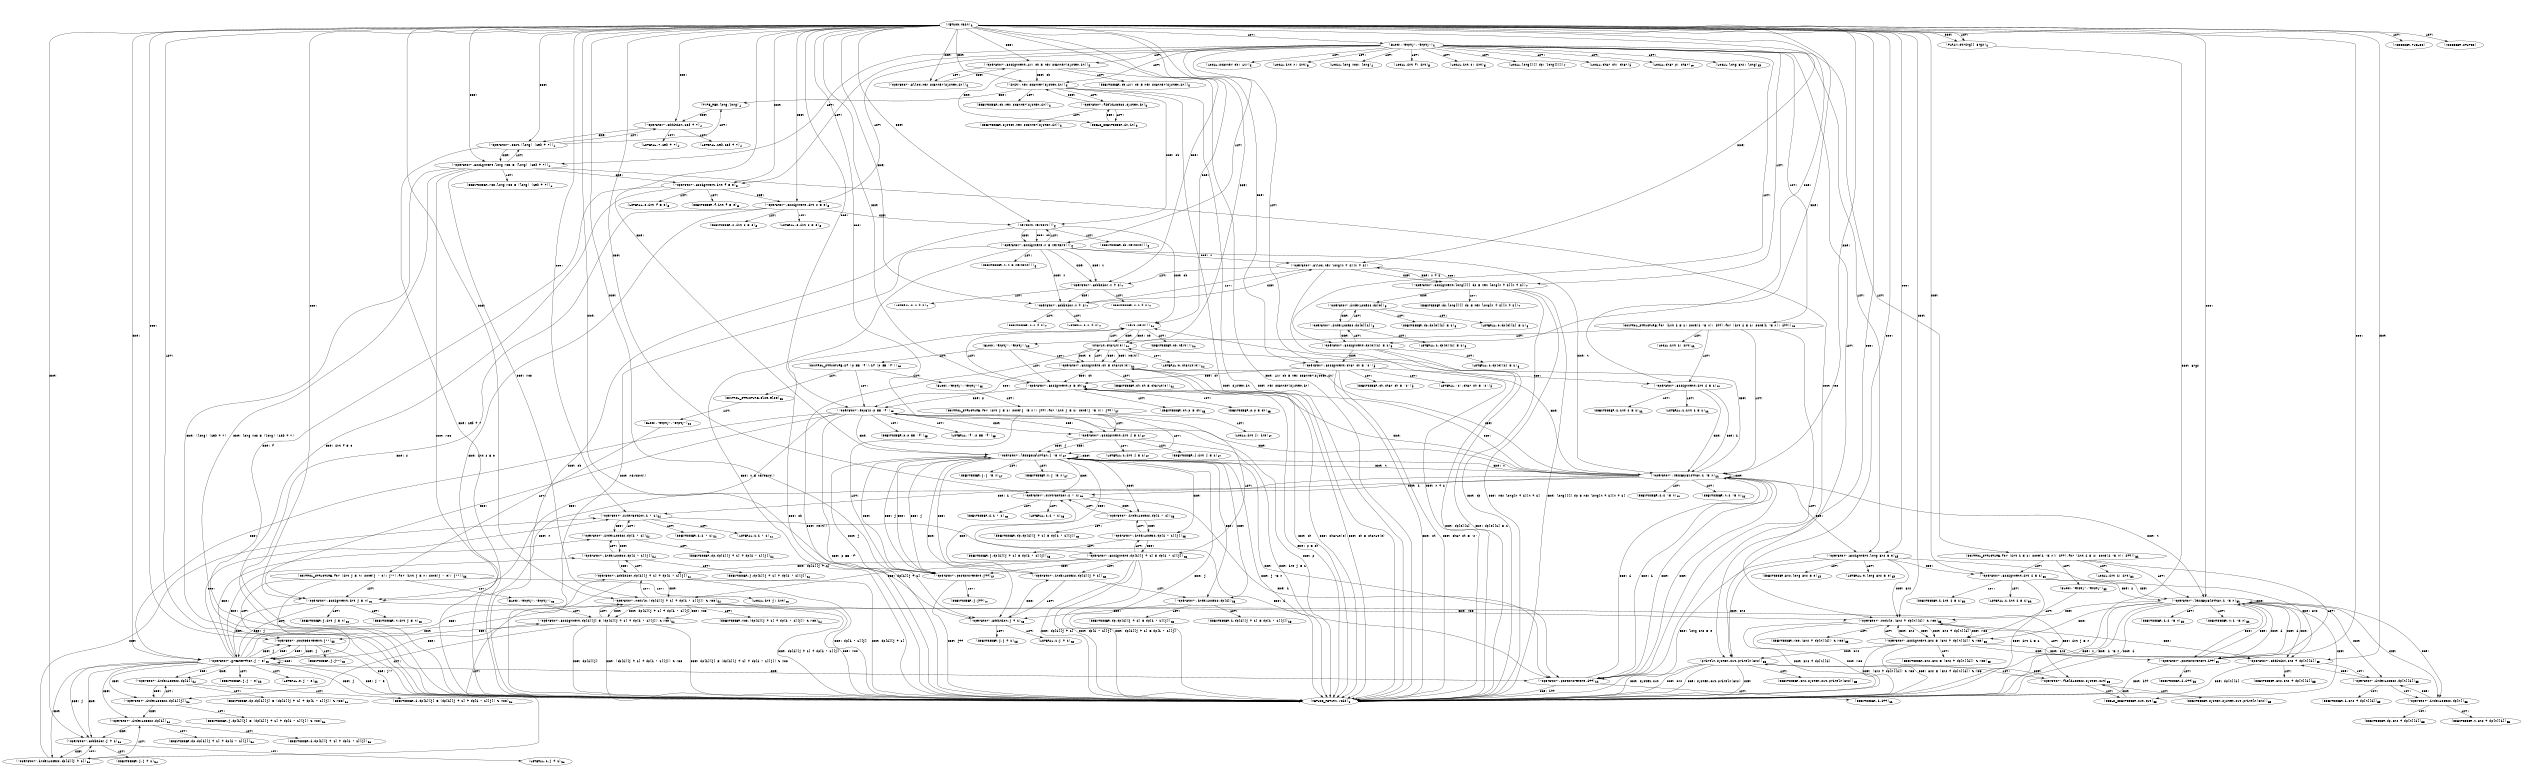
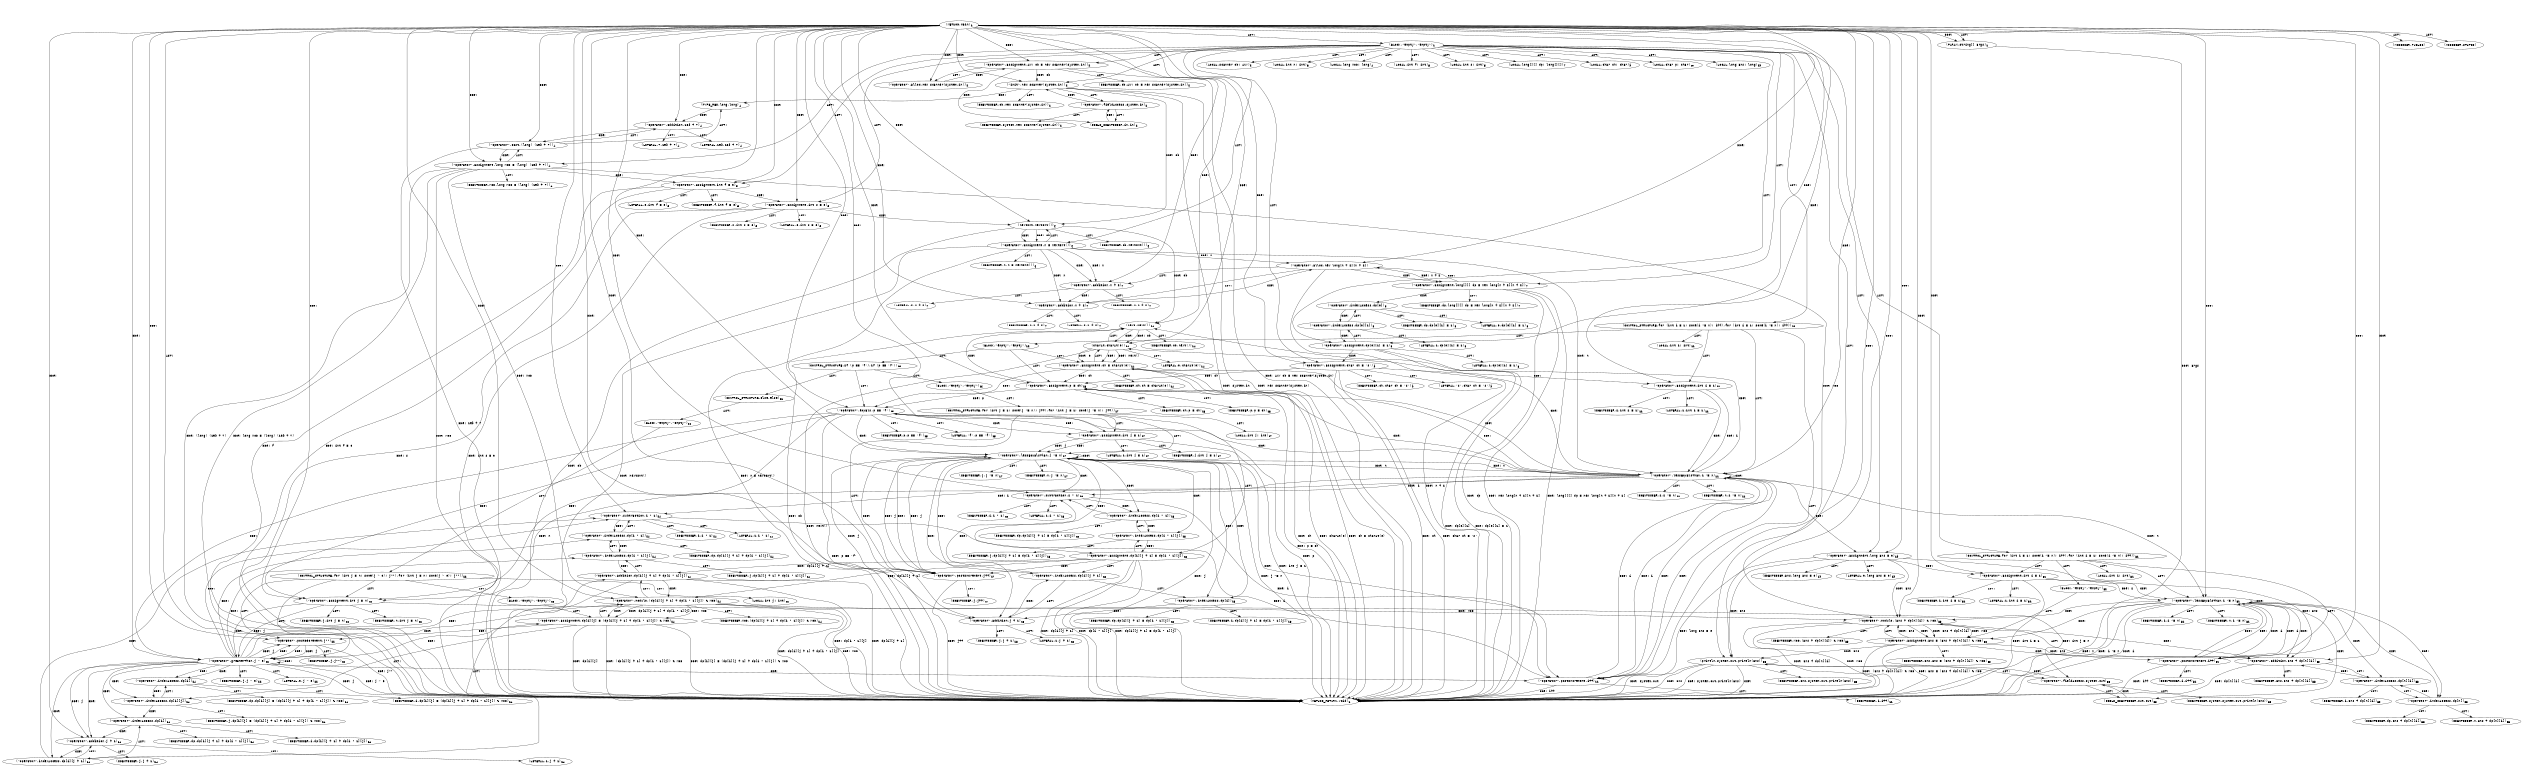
edge "(<operator>.assignment,p = ch)" -> "(next,next())": label "AST: " -> "CFG: "
